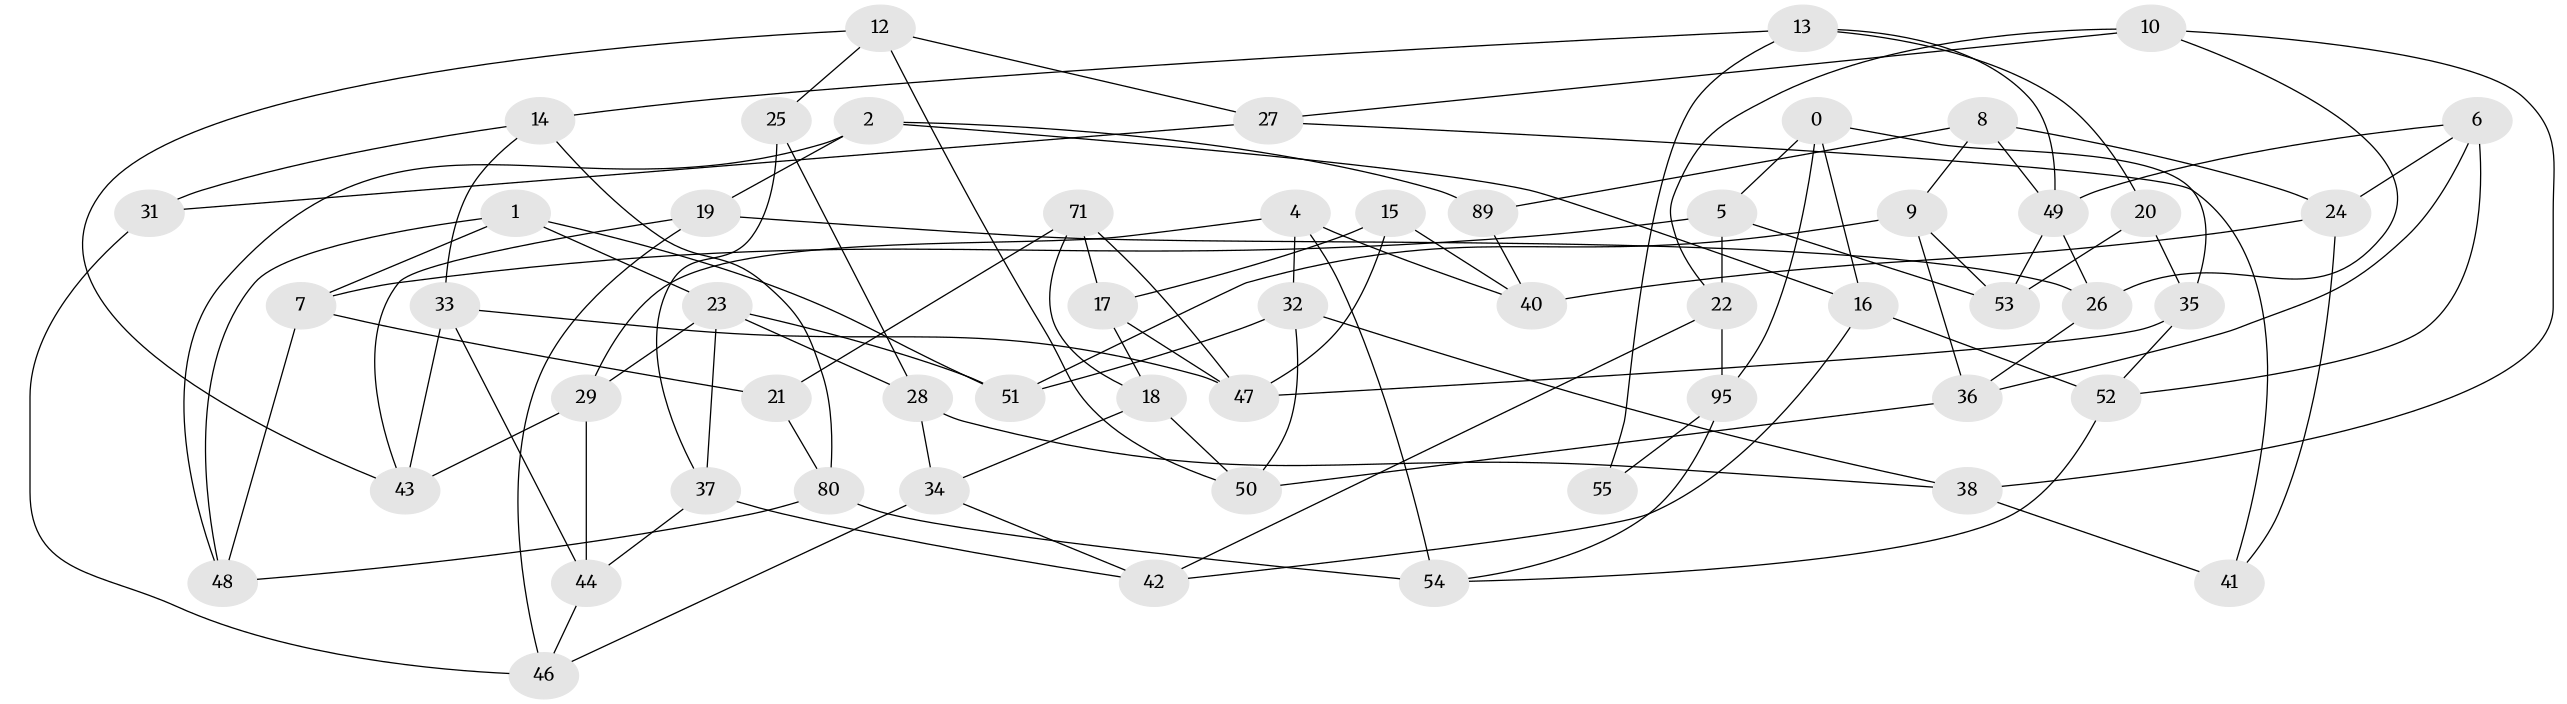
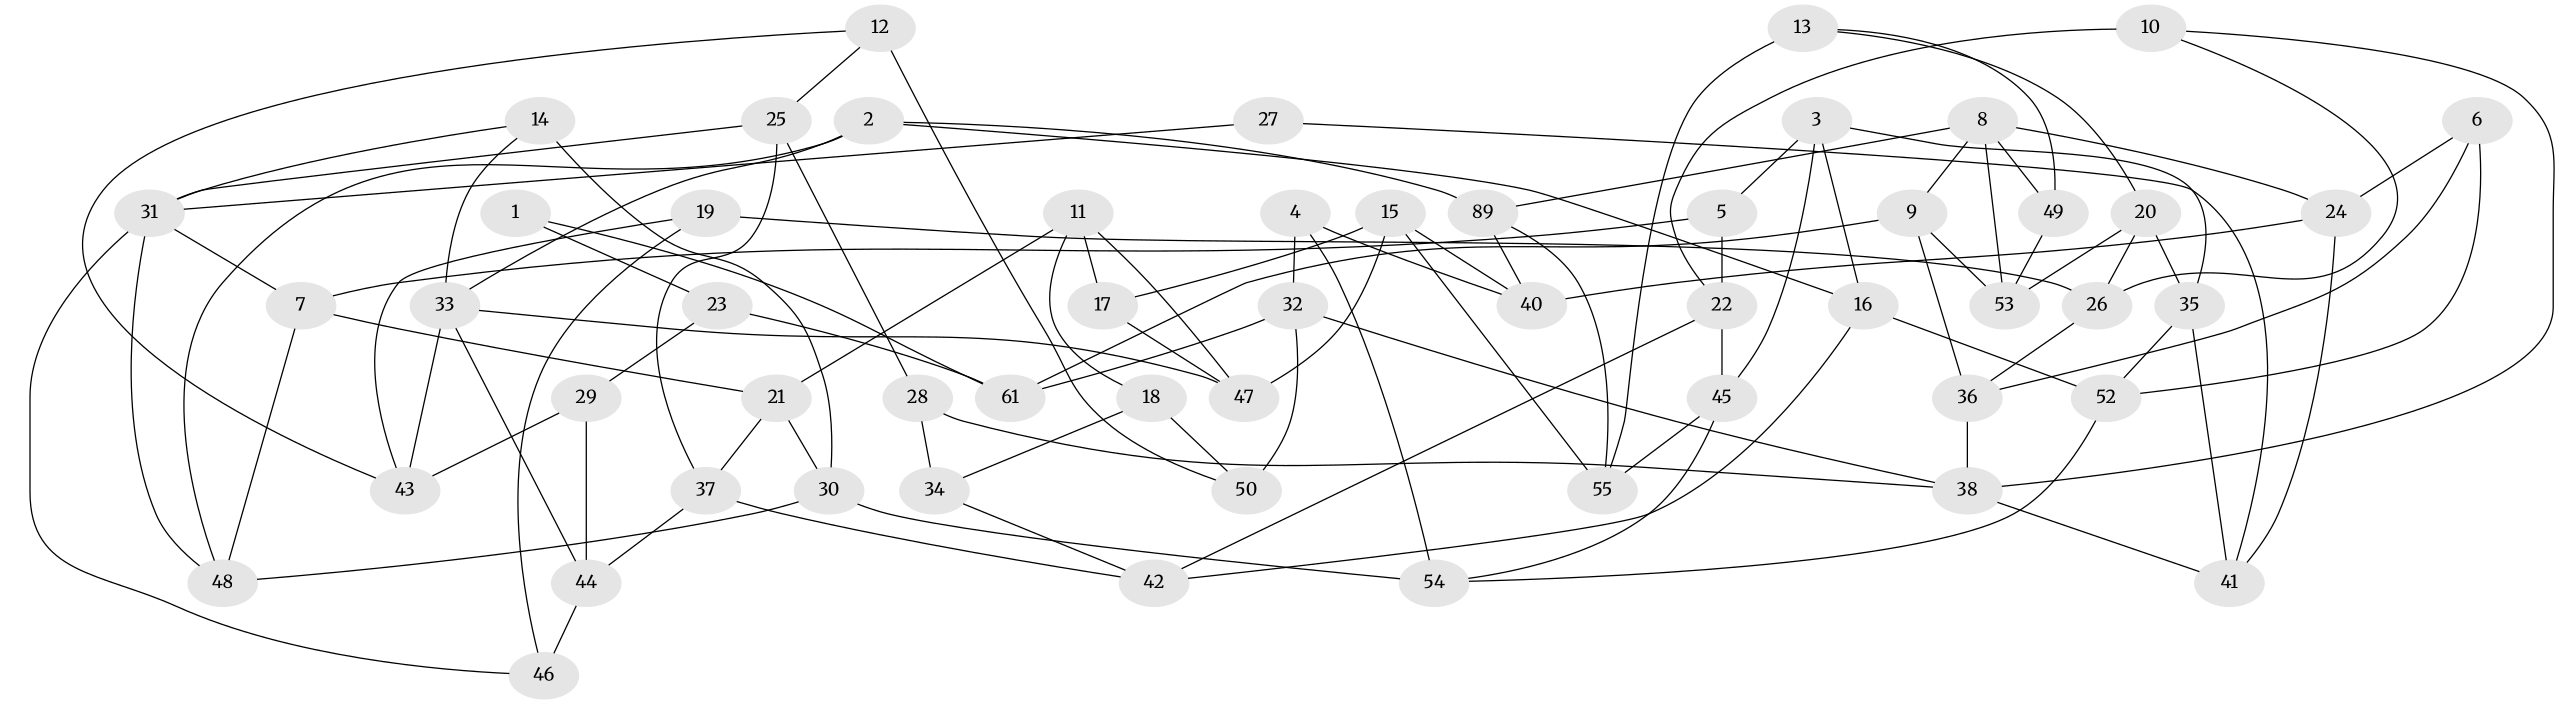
edge "13" -- "14": removed
edge "10" -- "27": removed
edge "12" -- "27": removed
node "0": label "0" -> "3"
edge "6" -- "49": removed
edge "25" -- "31": added
edge "2" -- "19": now "2" -- "33"
node "71": label "71" -> "11"
edge "4" -- "29": removed
edge "1" -- "7": now "31" -- "7"
edge "49" -- "26": now "20" -- "26"
edge "5" -- "53": now "8" -- "53"
edge "1" -- "48": now "31" -- "48"
edge "89" -- "55": added
edge "17" -- "18": removed
edge "15" -- "55": added
edge "23" -- "28": removed
edge "35" -- "47": now "35" -- "41"
edge "23" -- "37": now "21" -- "37"
node "51": label "51" -> "61"
node "95": label "95" -> "45"
edge "36" -- "50": now "36" -- "38"
node "80": label "80" -> "30"
edge "34" -- "46": removed
